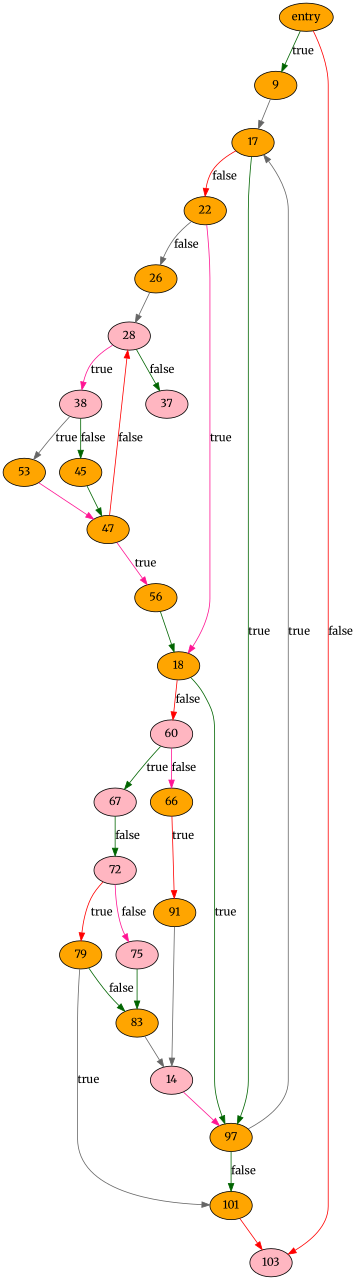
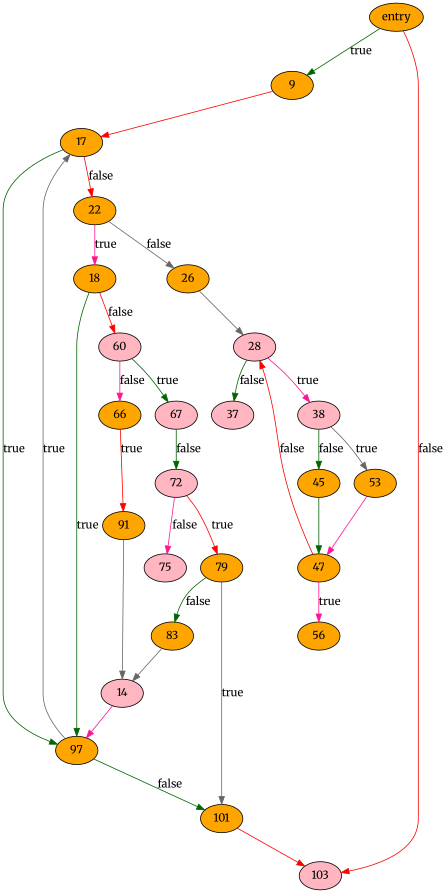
edge "9" -> "17": color gray40 -> red
edge "56" -> "18": removed
edge "75" -> "83": removed
